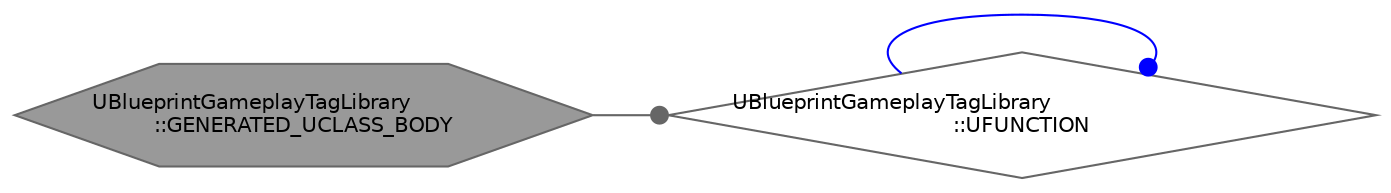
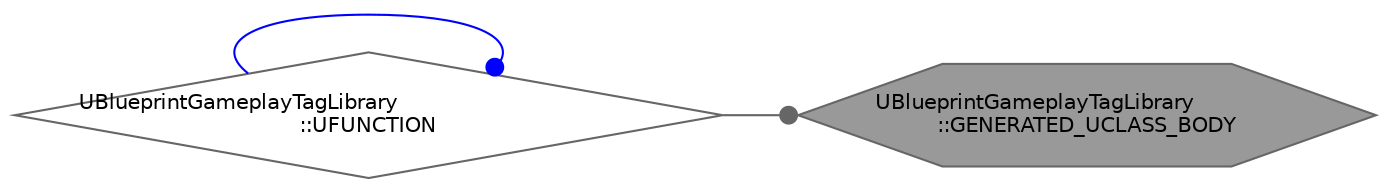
edge "UBlueprintGameplayTagLibrary ::GENERATED_UCLASS_BODY" -> "UBlueprintGameplayTagLibrary ::UFUNCTION": reversed
